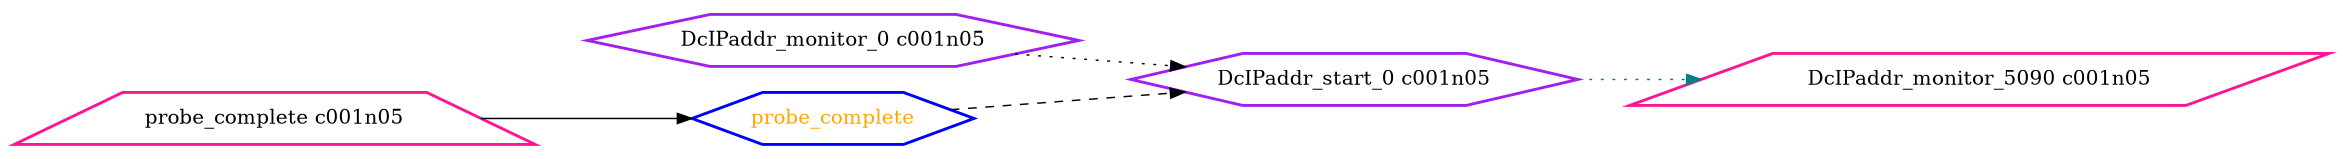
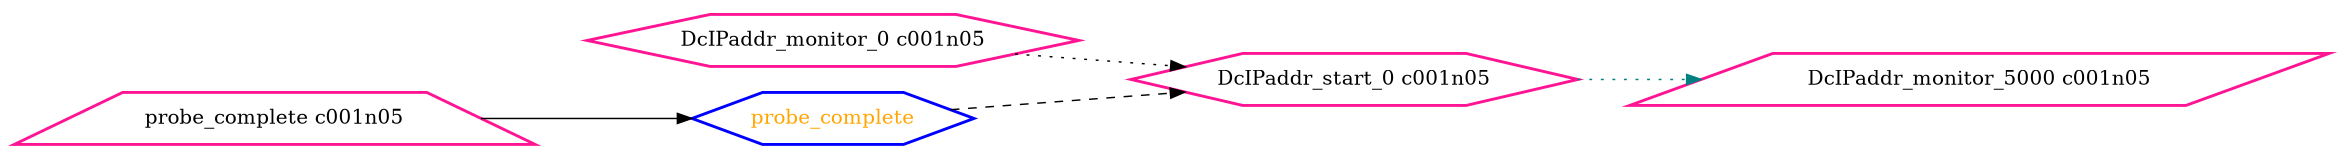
node "DcIPaddr_monitor_0 c001n05": color purple -> deeppink
node "DcIPaddr_start_0 c001n05": color purple -> deeppink
node "DcIPaddr_monitor_5090 c001n05": label "DcIPaddr_monitor_5090 c001n05" -> "DcIPaddr_monitor_5000 c001n05"
